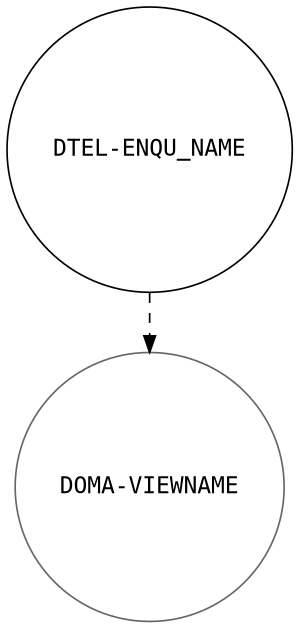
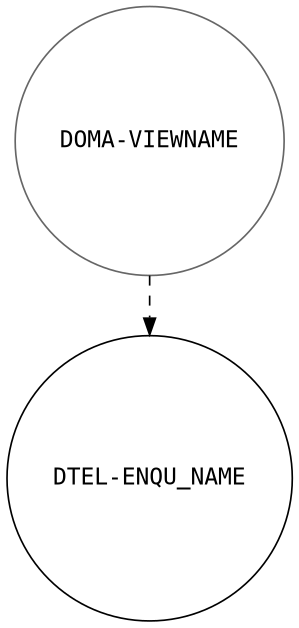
edge "DTEL-ENQU_NAME" -> "DOMA-VIEWNAME": reversed
